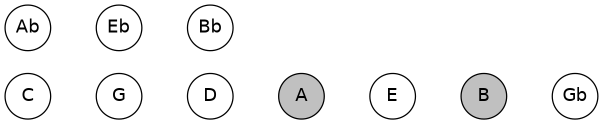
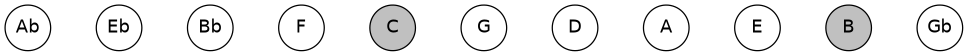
node "F": added
node "C": fillcolor white -> gray
node "A": fillcolor gray -> white
